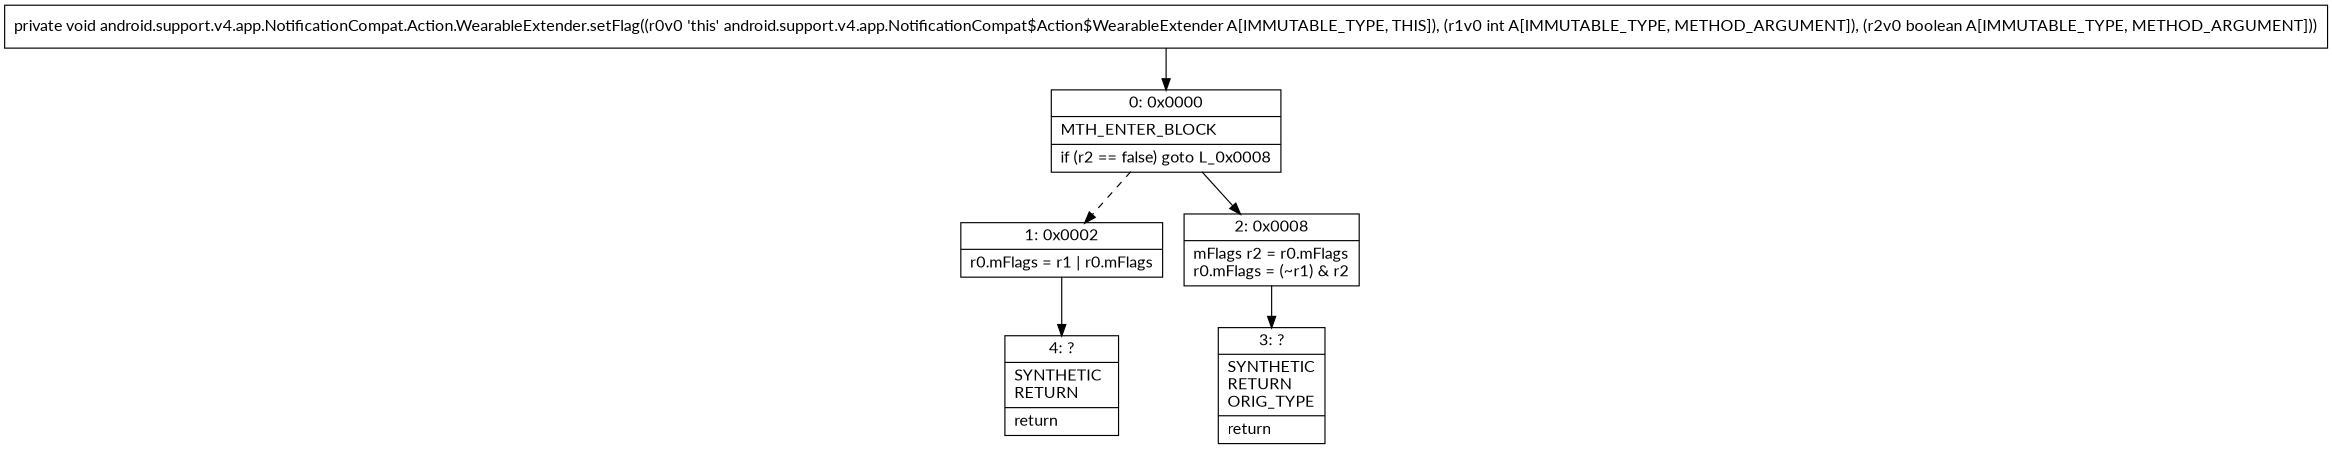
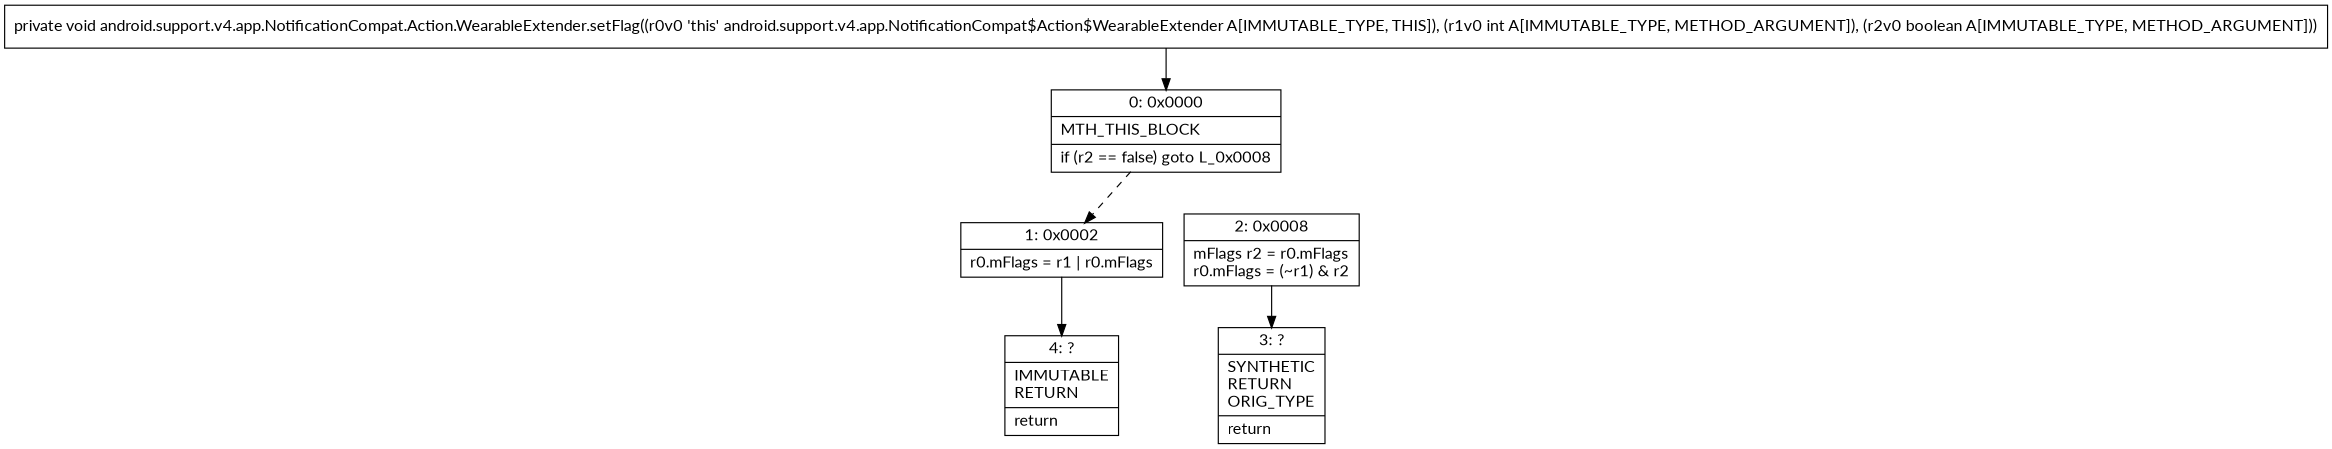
node "0: 0x0000": text "MTH_ENTER_BLOCK" -> "MTH_THIS_BLOCK"
edge "0: 0x0000" -> "2: 0x0008": removed
node "4: ?": text "SYNTHETIC" -> "IMMUTABLE"
